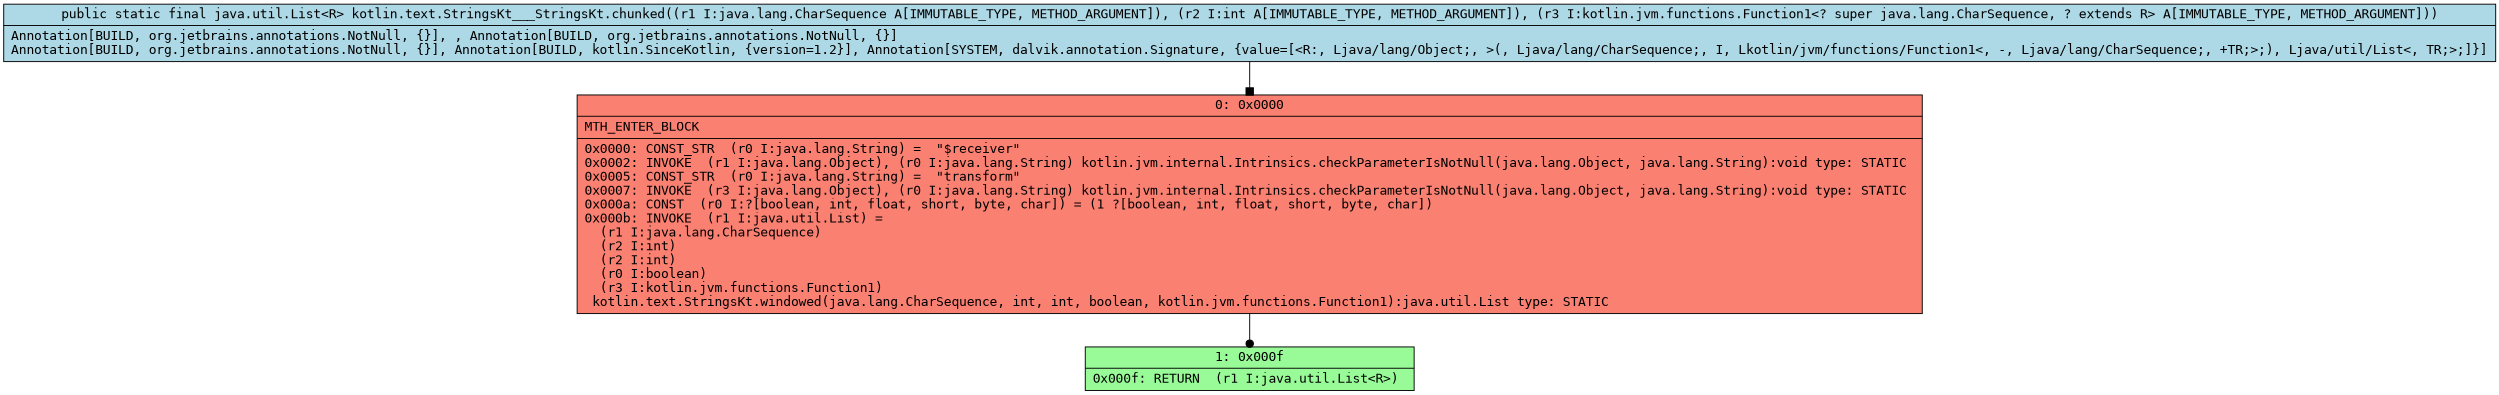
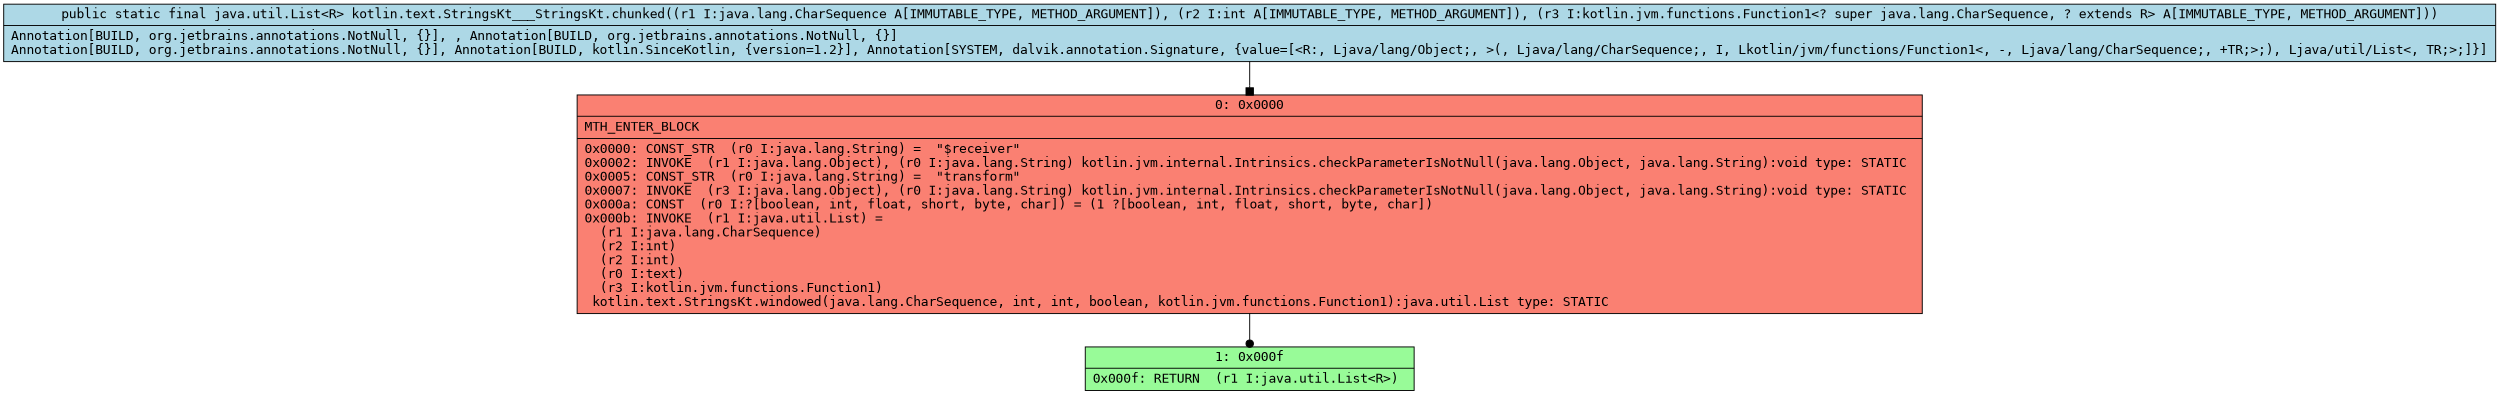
node "0: 0x0000": text "(r0 I:boolean)" -> "(r0 I:text)"
